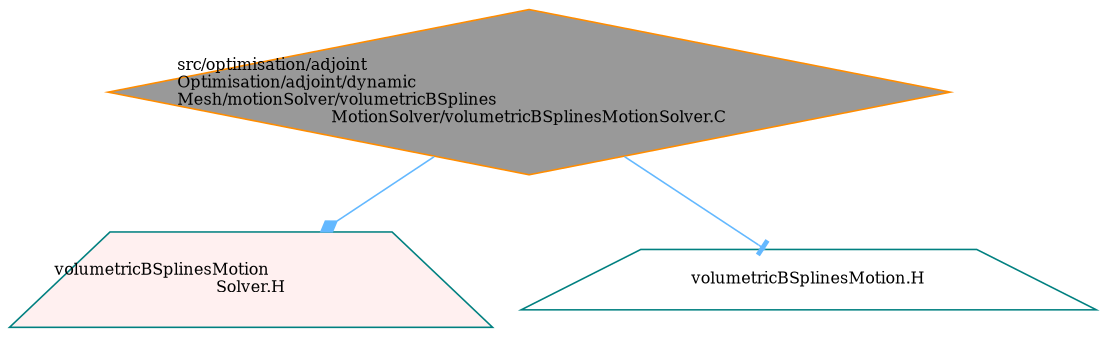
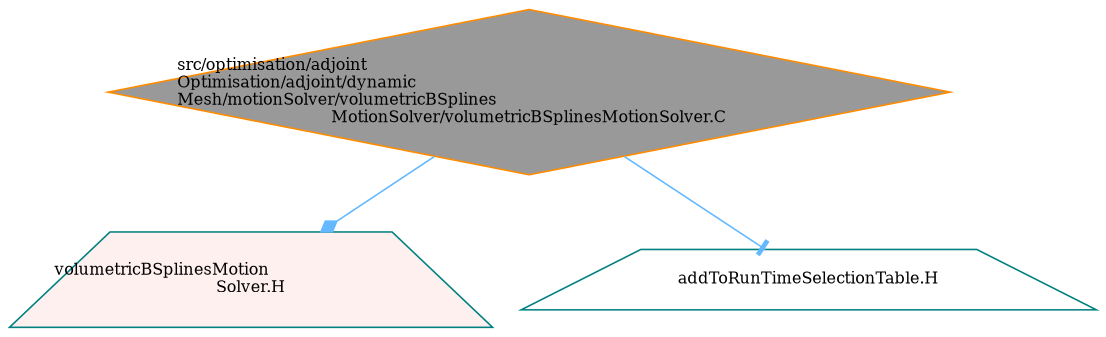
node "volumetricBSplinesMotion.H": label "volumetricBSplinesMotion.H" -> "addToRunTimeSelectionTable.H"
